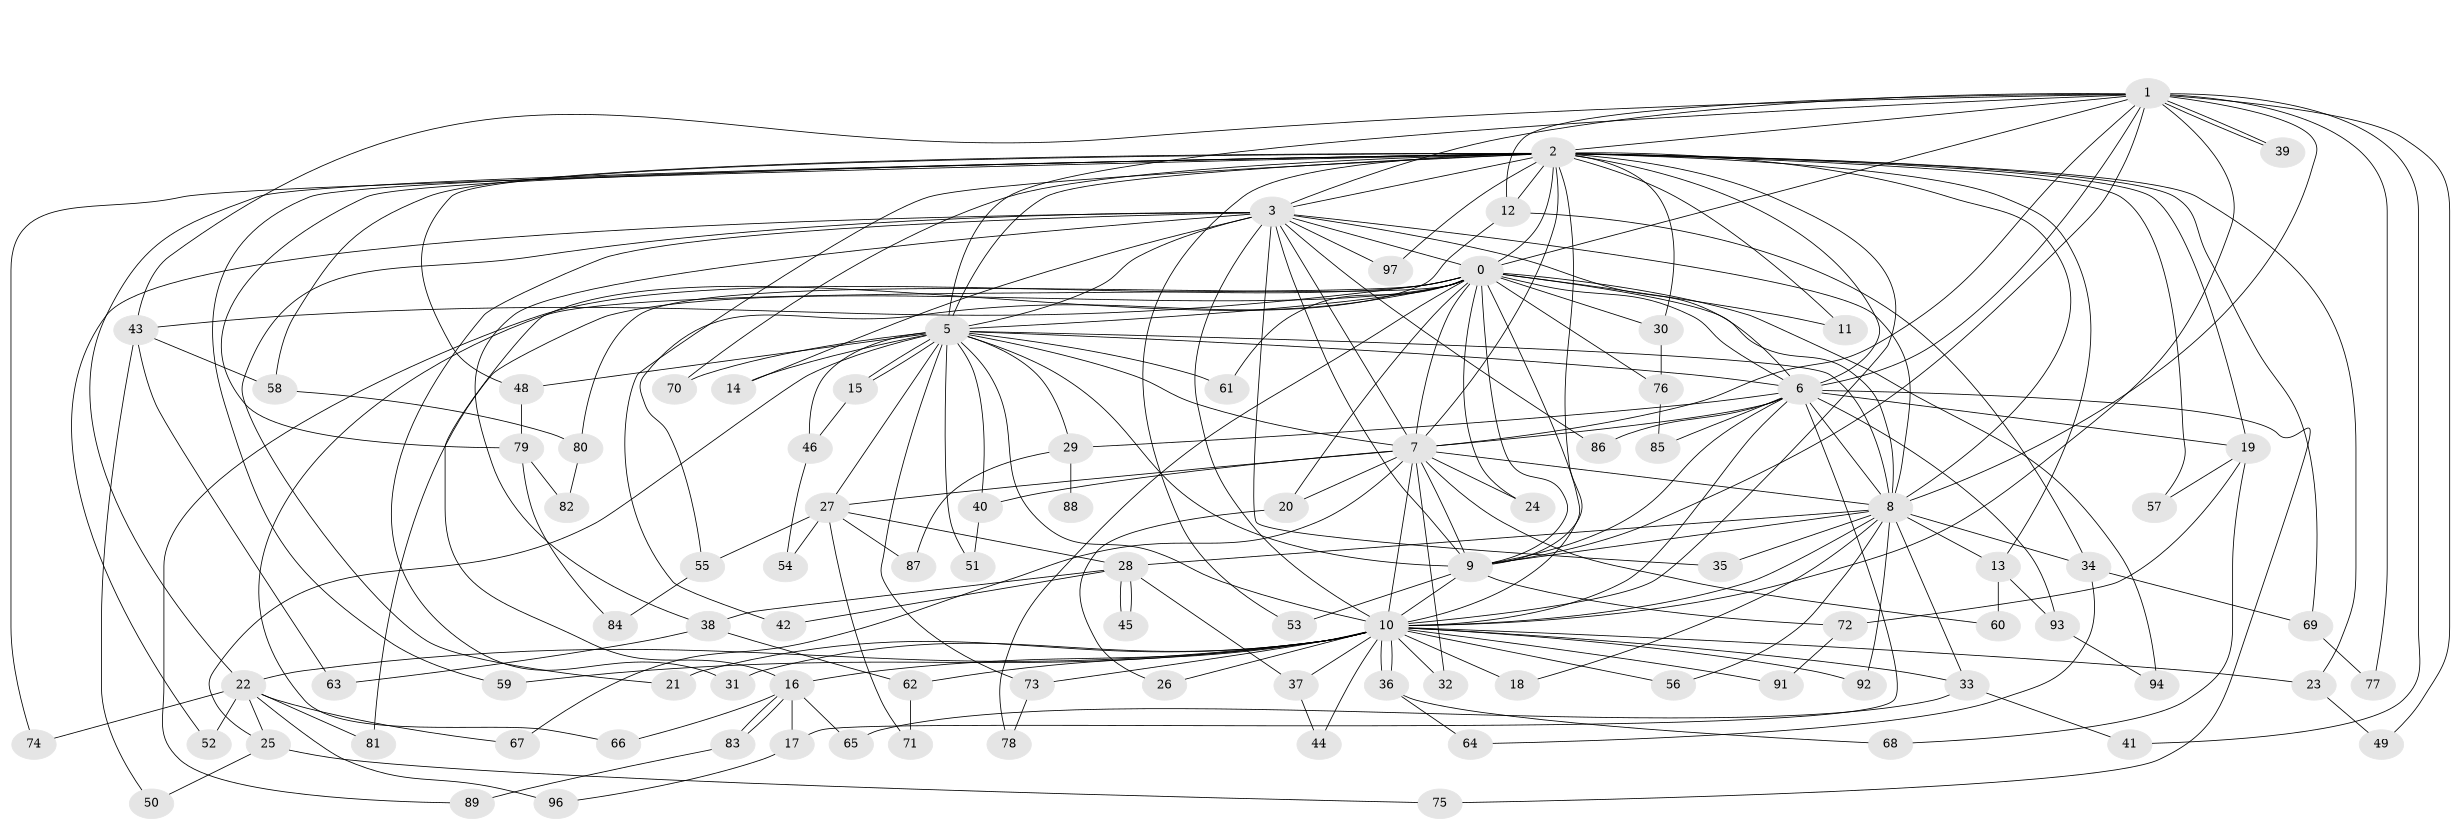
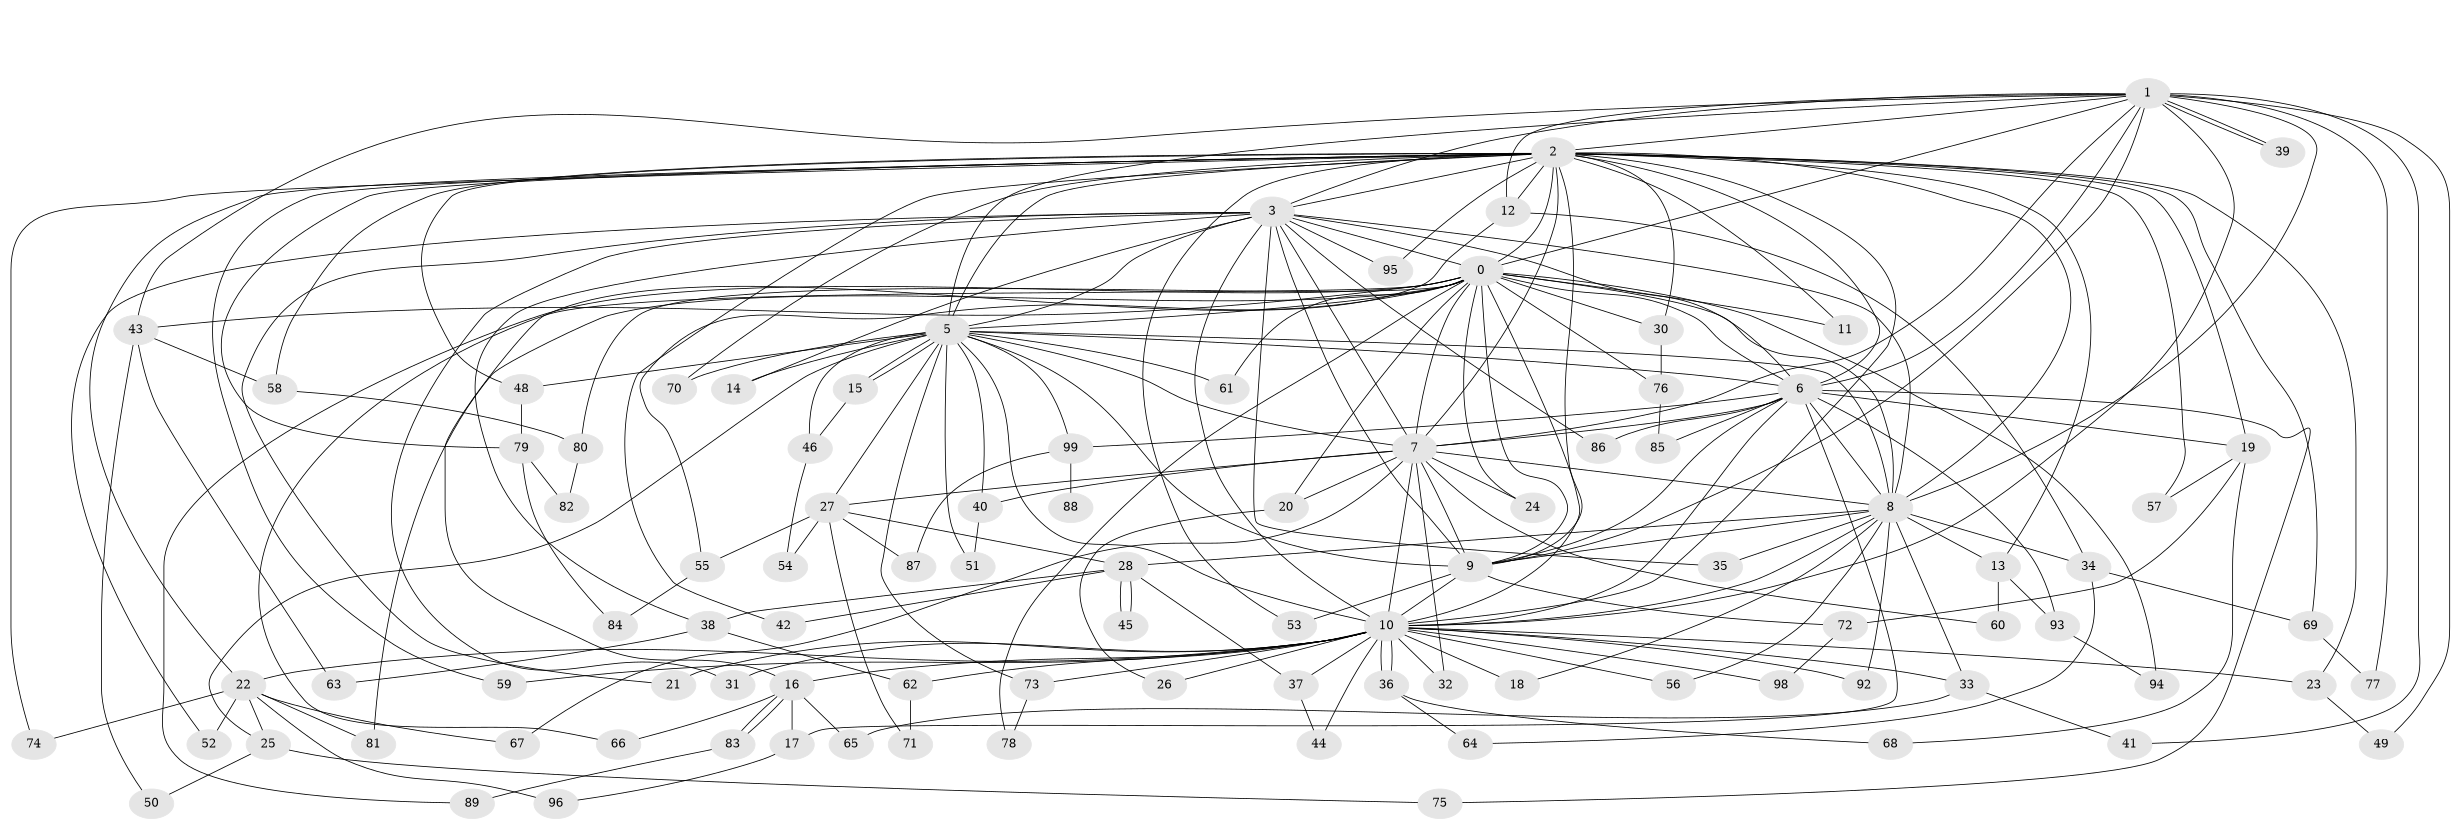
node "97": label "97" -> "95"
node "29": label "29" -> "99"
node "91": label "91" -> "98"
